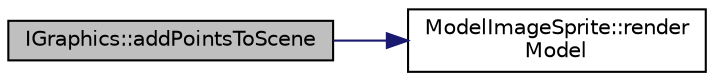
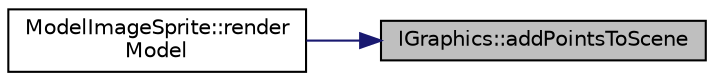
edge "IGraphics::addPointsToScene" -> "ModelImageSprite::render Model": reversed
